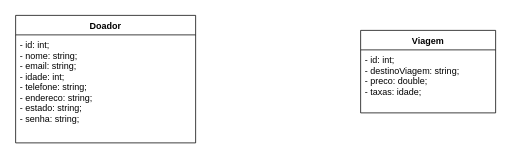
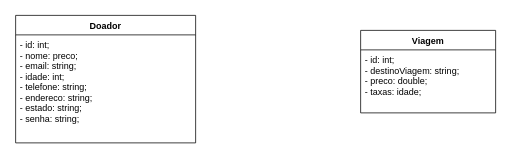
node "- id: int; - nome: string; - email: string; - idade: int; - telefone: string; - endereco: string; - estado: string; - senha: string;": label "- id: int; - nome: string; - email: string; - idade: int; - telefone: string; - endereco: string; - estado: string; - senha: string;" -> "- id: int; - nome: preco; - email: string; - idade: int; - telefone: string; - endereco: string; - estado: string; - senha: string;"
